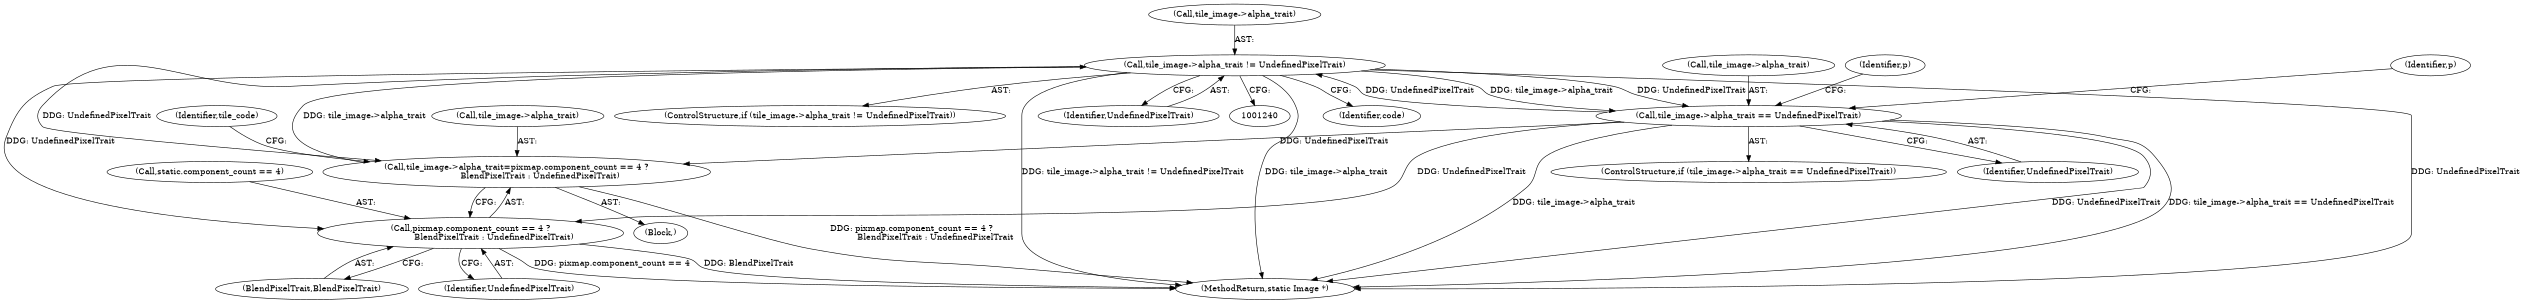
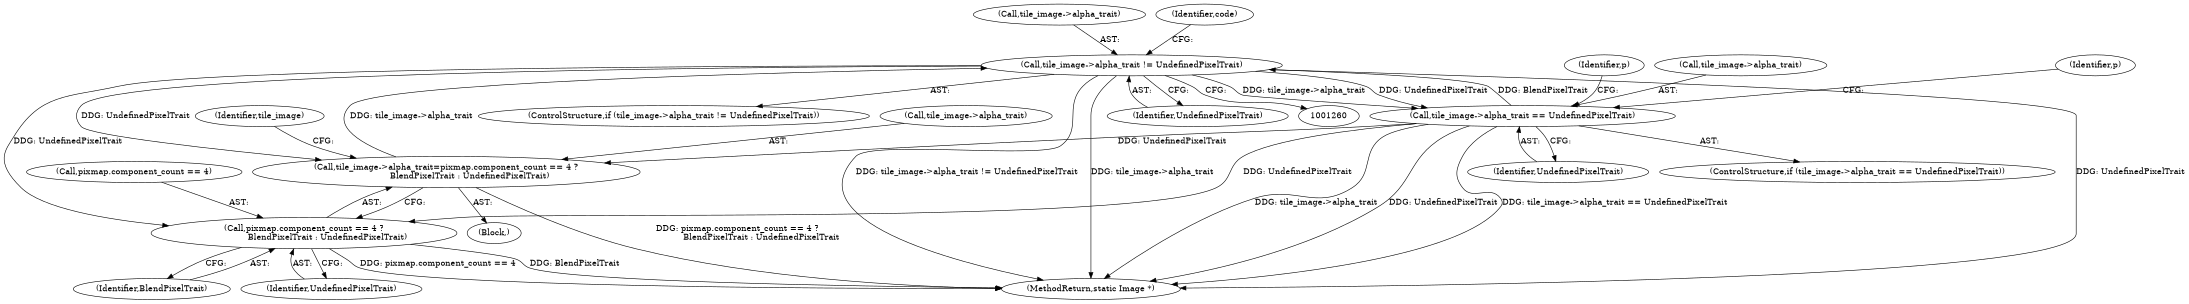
edge "(Call,tile_image->alpha_trait != UndefinedPixelTrait)" -> "(Identifier,code)": reversed
edge "(Call,tile_image->alpha_trait == UndefinedPixelTrait)" -> "(Call,tile_image->alpha_trait != UndefinedPixelTrait)": label "DDG: UndefinedPixelTrait" -> "DDG: BlendPixelTrait"
node "(Identifier,tile_code)": label "(Identifier,tile_code)" -> "(Identifier,tile_image)"
node "1001240": label "1001240" -> "1001260"
node "(Call,static.component_count == 4)": label "(Call,static.component_count == 4)" -> "(Call,pixmap.component_count == 4)"
node "(BlendPixelTrait,BlendPixelTrait)": label "(BlendPixelTrait,BlendPixelTrait)" -> "(Identifier,BlendPixelTrait)"
